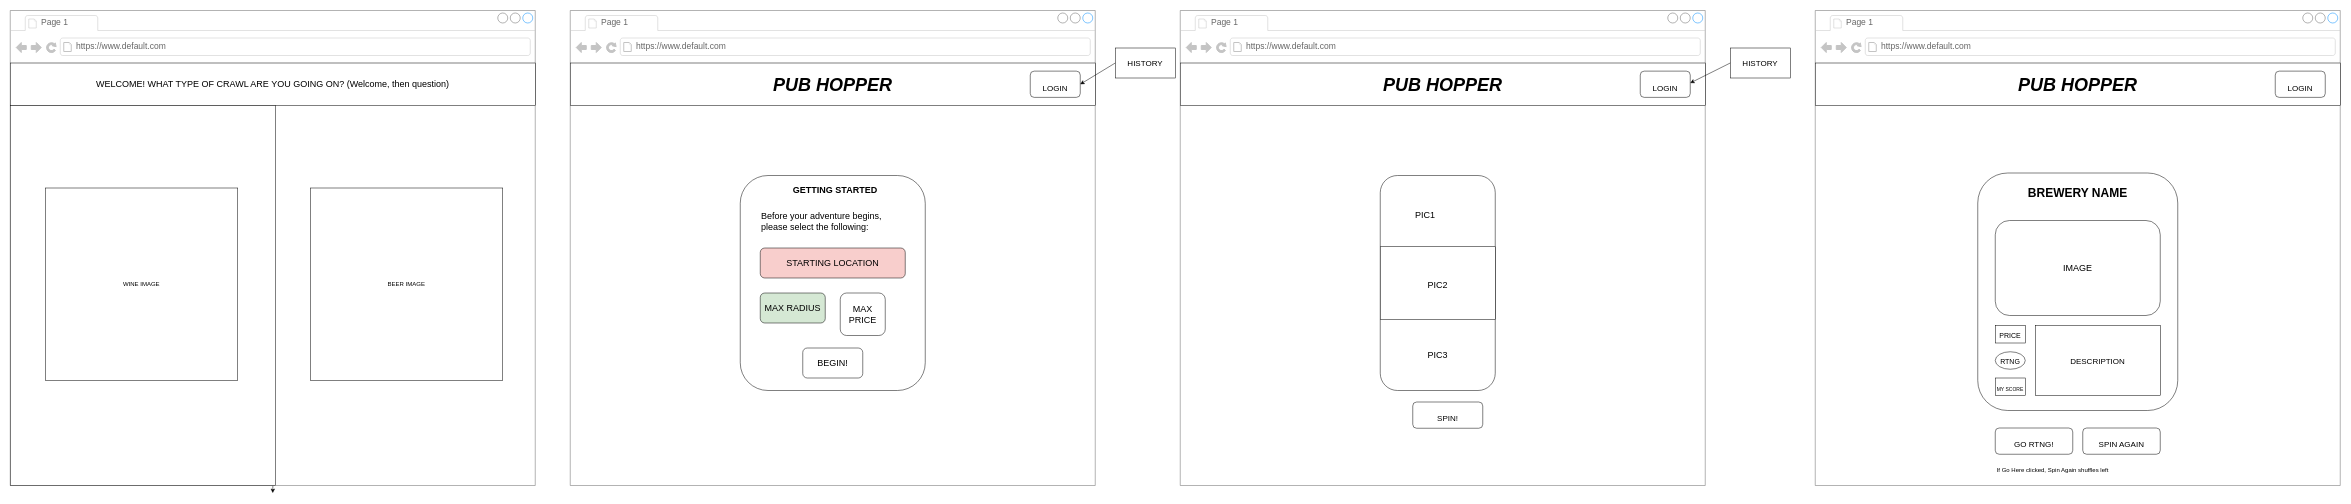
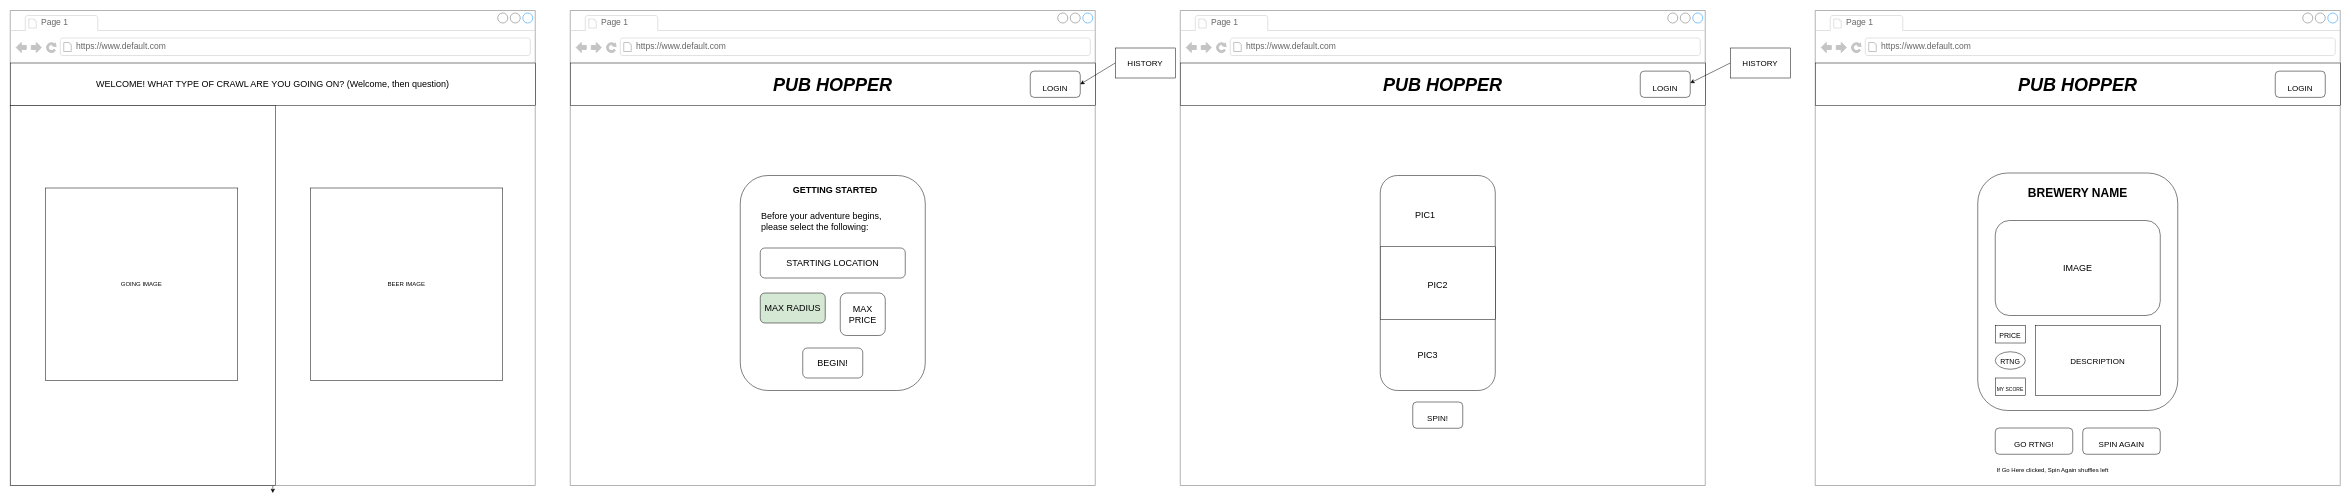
node "STARTING LOCATION": fillcolor #f8cecc -> #ffffff
node "WINE IMAGE": label "WINE IMAGE" -> "GOING IMAGE"
node "PIC3": moved (1438, 355) -> (1428, 355)
node "SPIN!": size 70x26 -> 50x26
